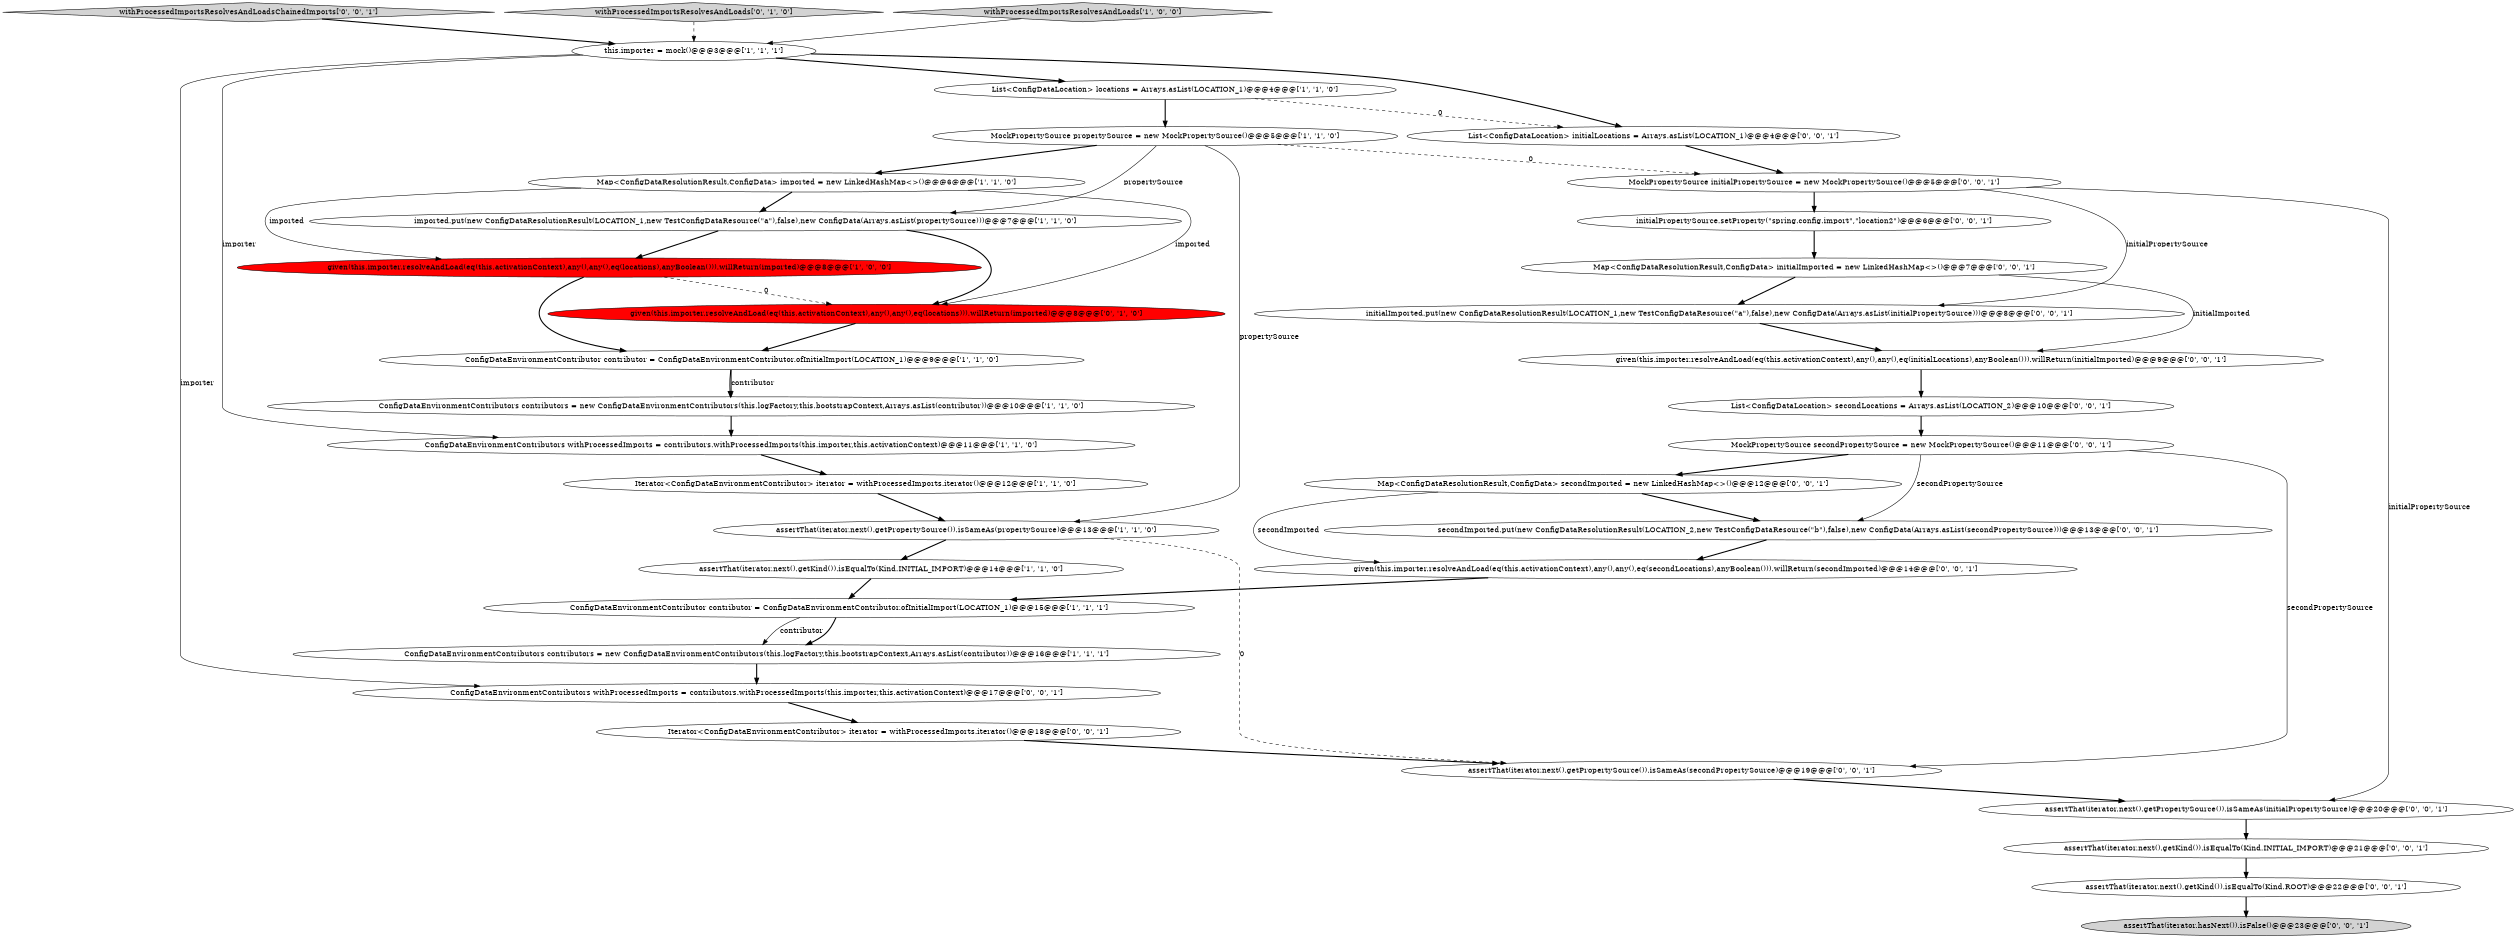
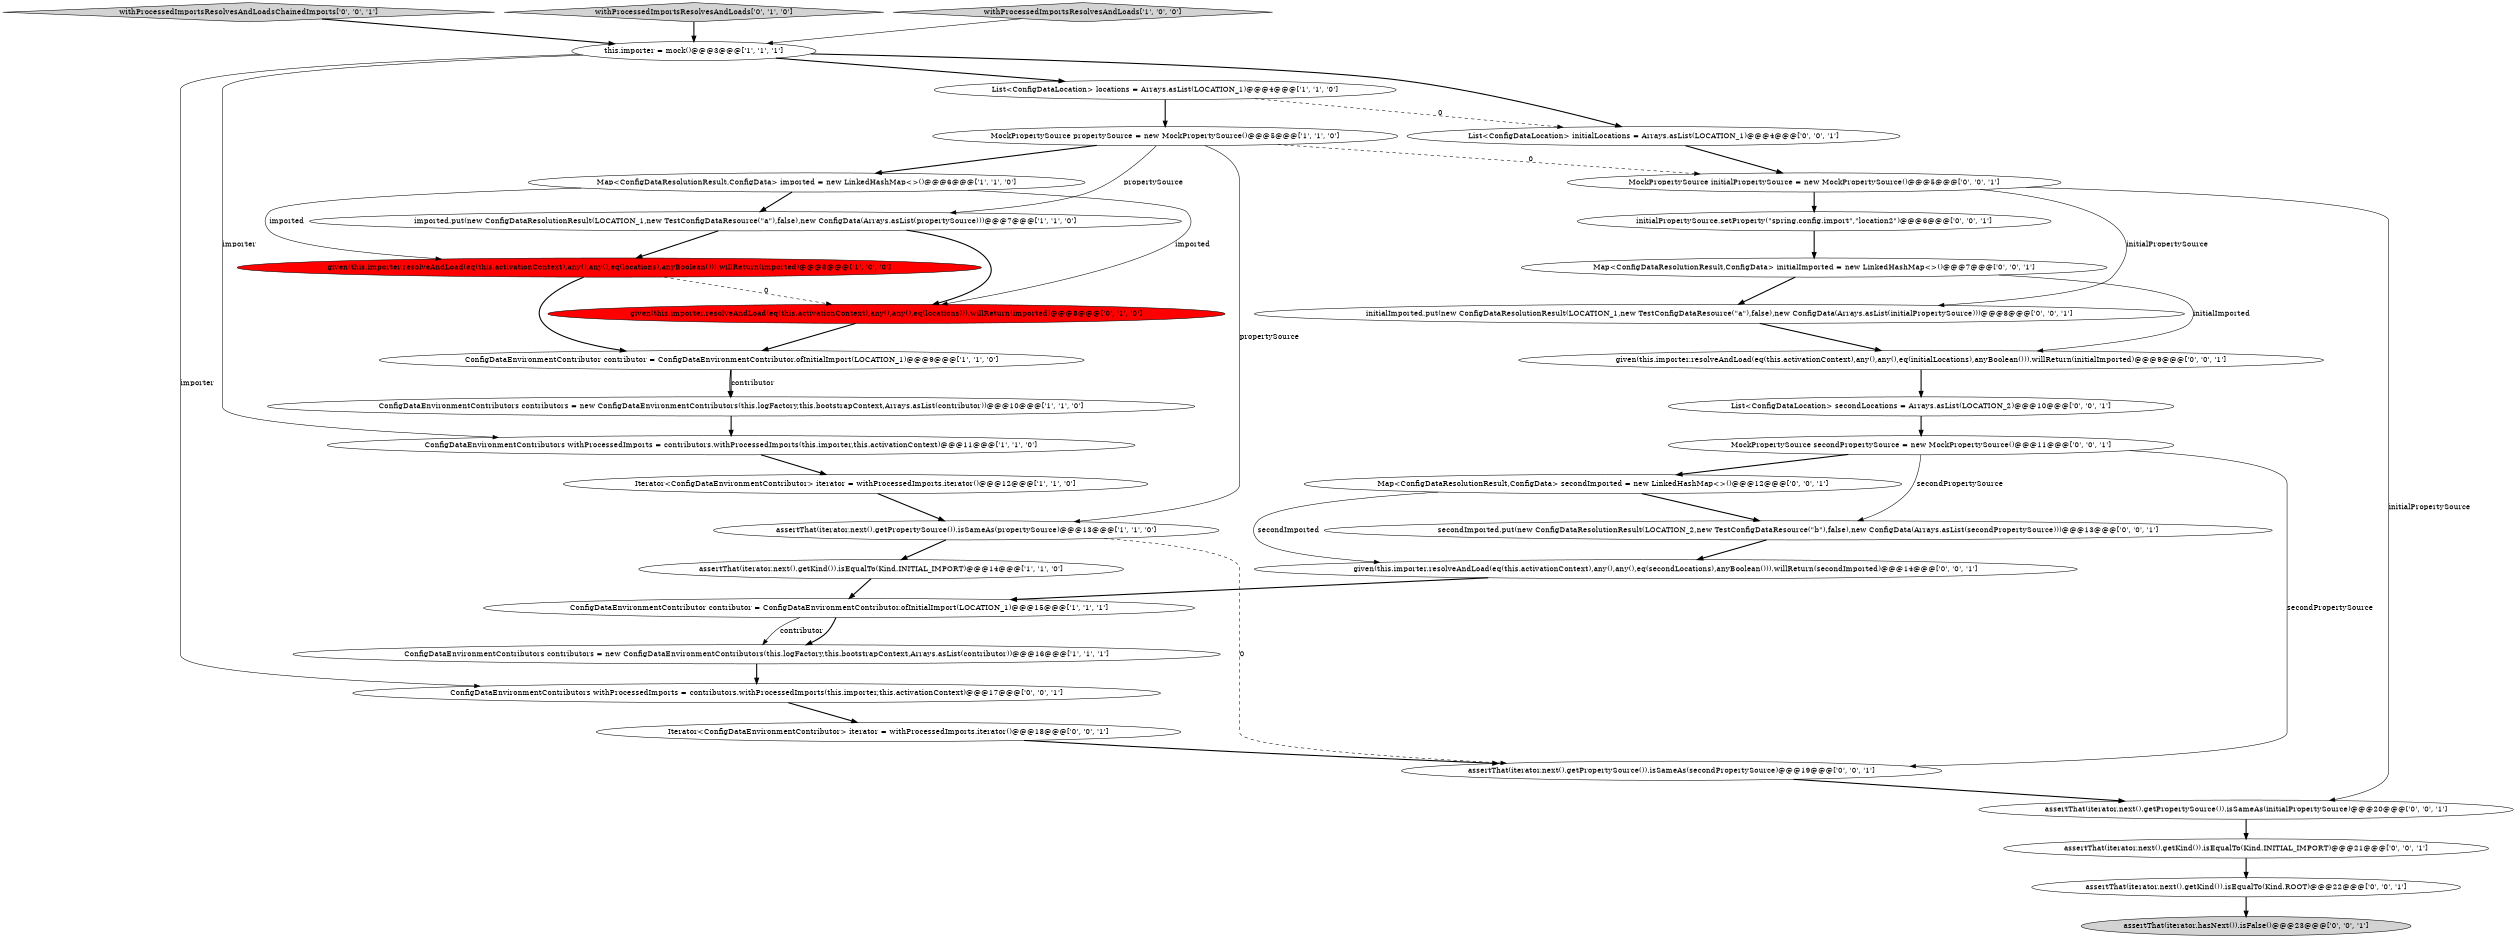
edge "withProcessedImportsResolvesAndLoads['0', '1', '0']" -> "this.importer = mock()@@@3@@@['1', '1', '1']": style dashed -> bold
